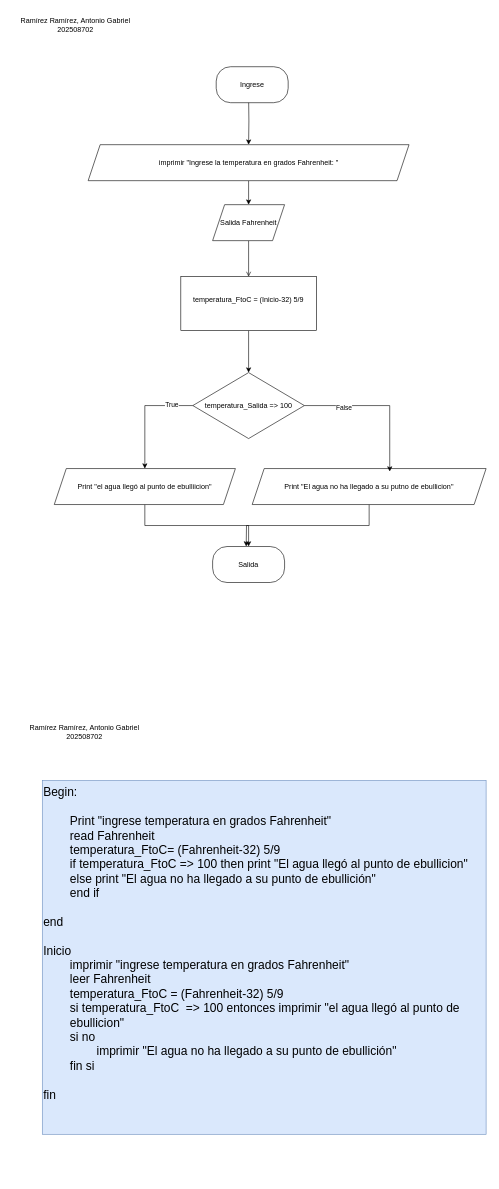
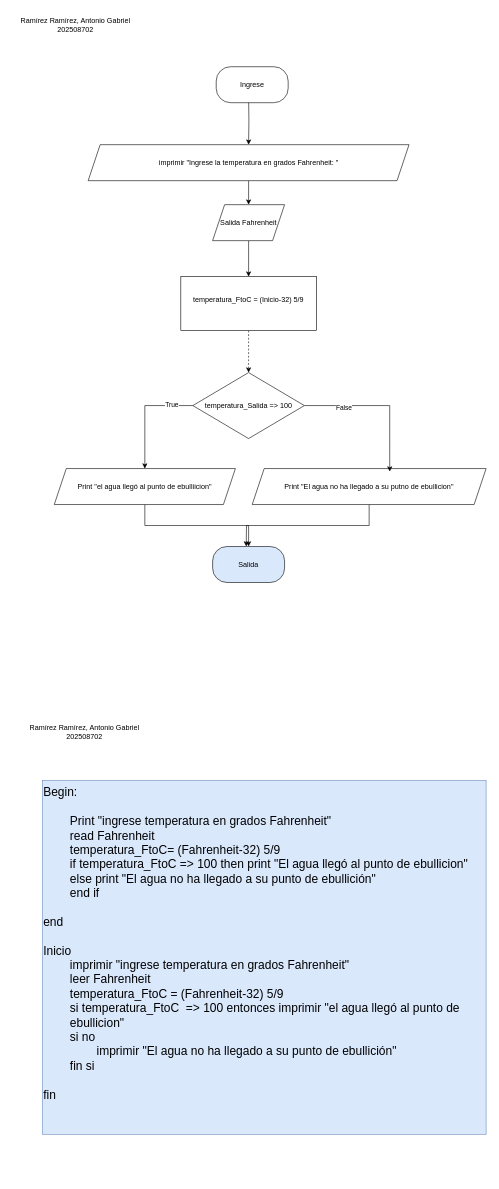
edge "Salida Fahrenheit" -> "temperatura_FtoC = (Inicio-32) 5/9": arrowhead open -> classic
edge "temperatura_FtoC = (Inicio-32) 5/9" -> "temperatura_Salida => 100": style solid -> dashed
node "Salida": fillcolor #ffffff -> #dae8fc
